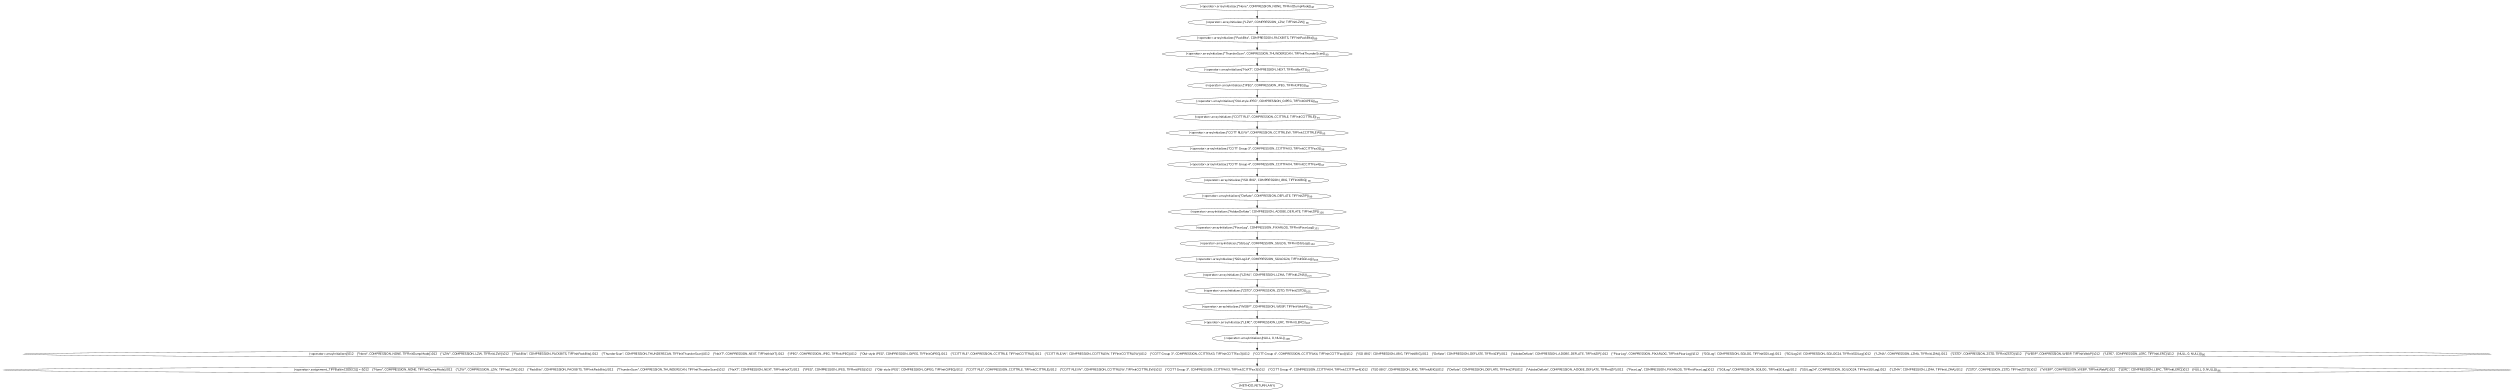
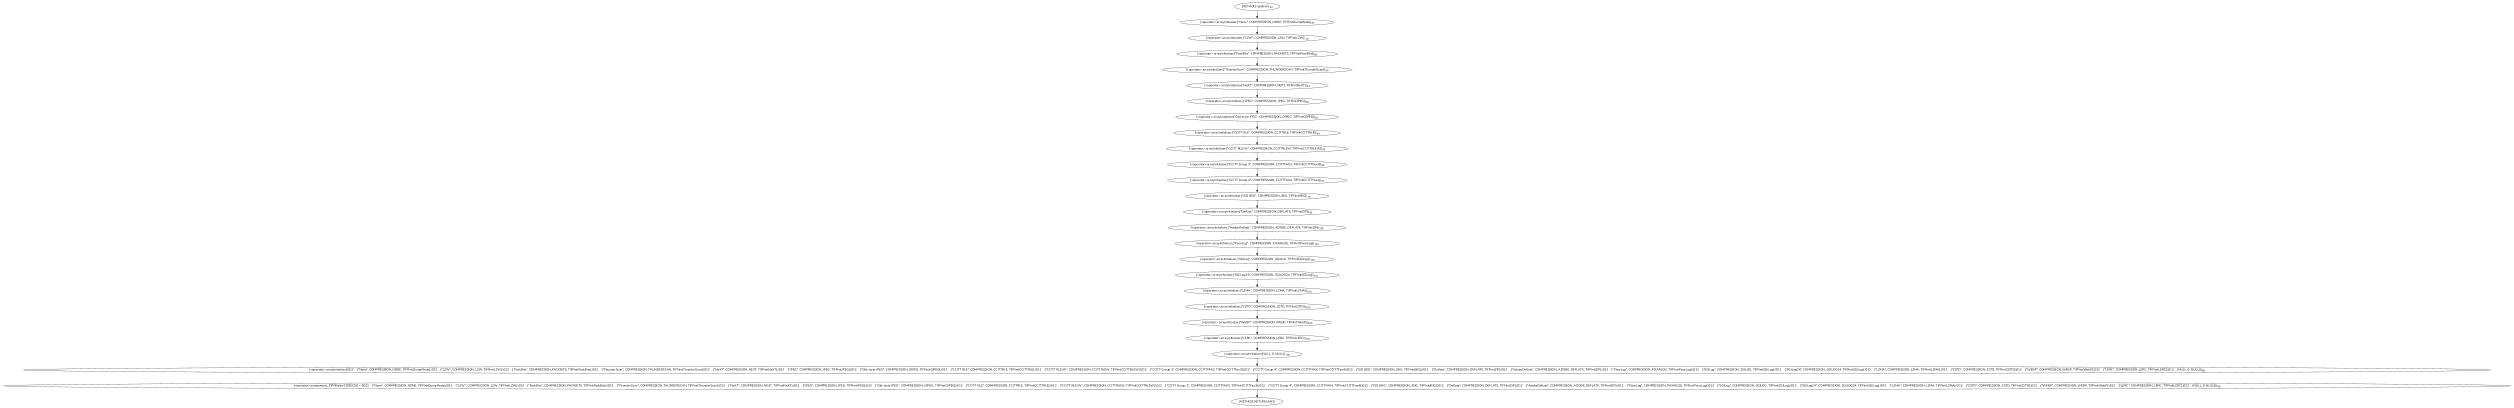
node "(METHOD,<global>)": added
